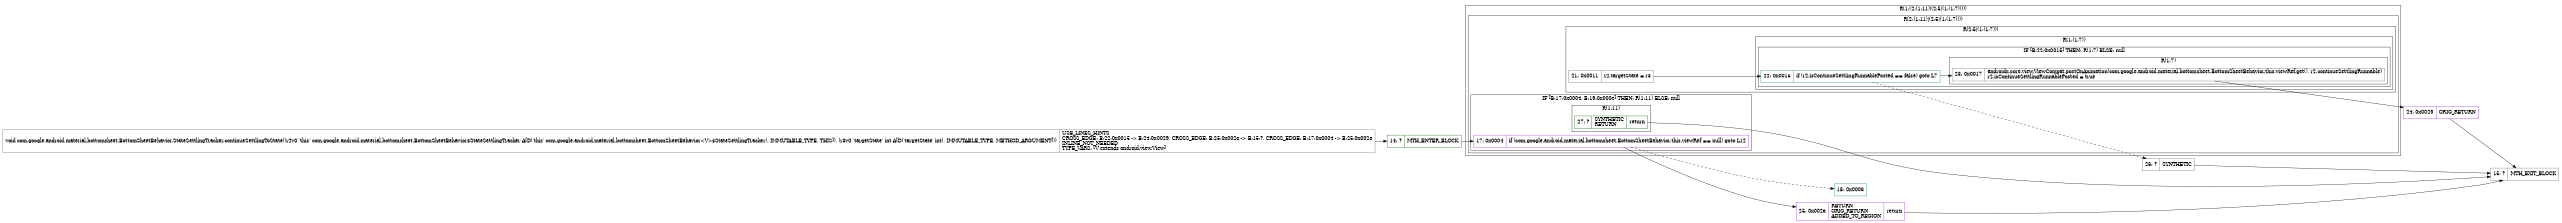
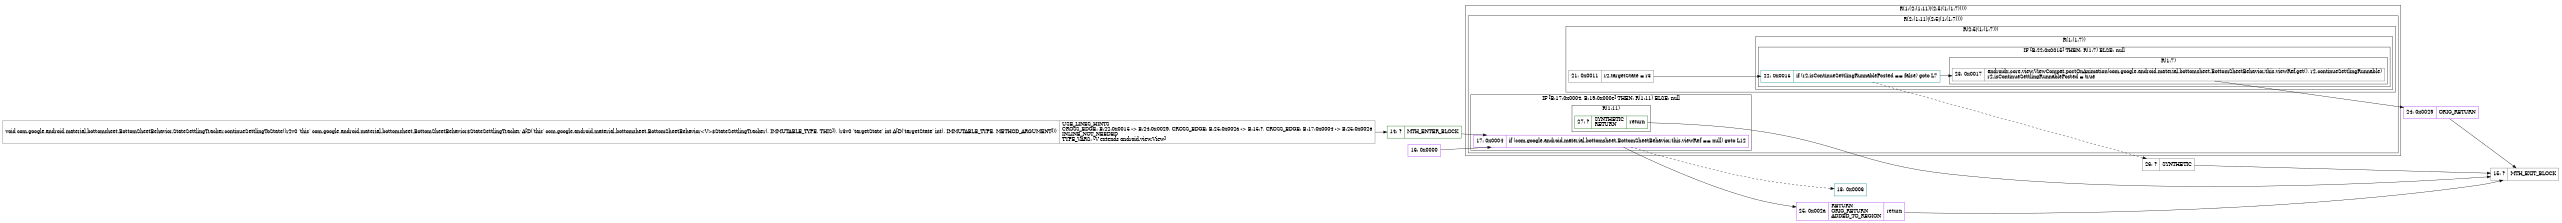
node "16: 0x0000": added
